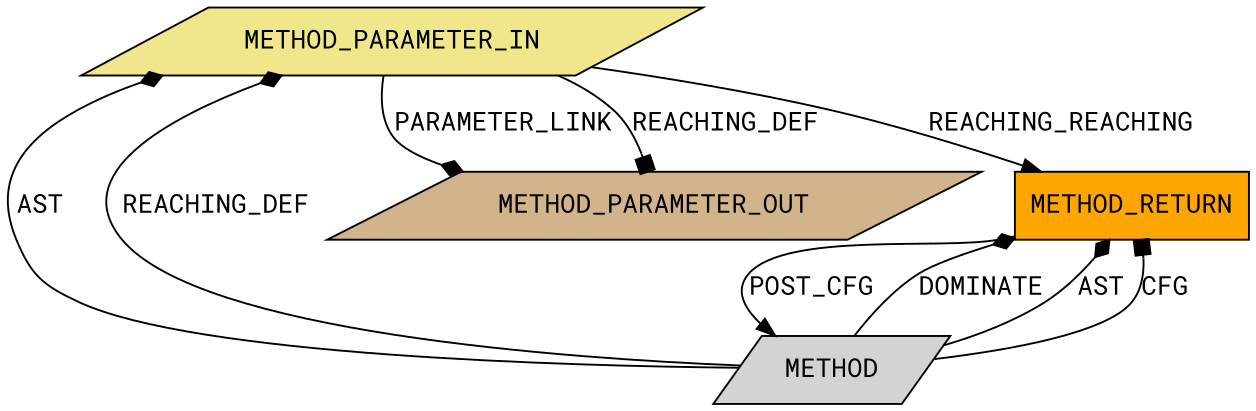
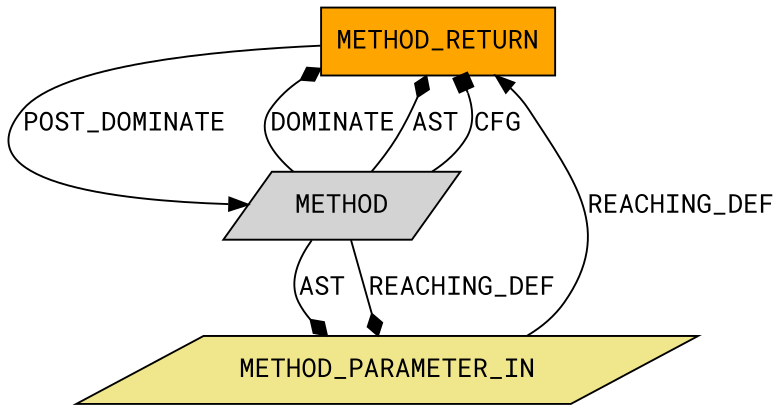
edge "METHOD_PARAMETER_IN" -> "METHOD_RETURN": label "REACHING_REACHING" -> "REACHING_DEF"
node "METHOD_PARAMETER_OUT": removed
edge "METHOD_RETURN" -> "METHOD": label "POST_CFG" -> "POST_DOMINATE"
